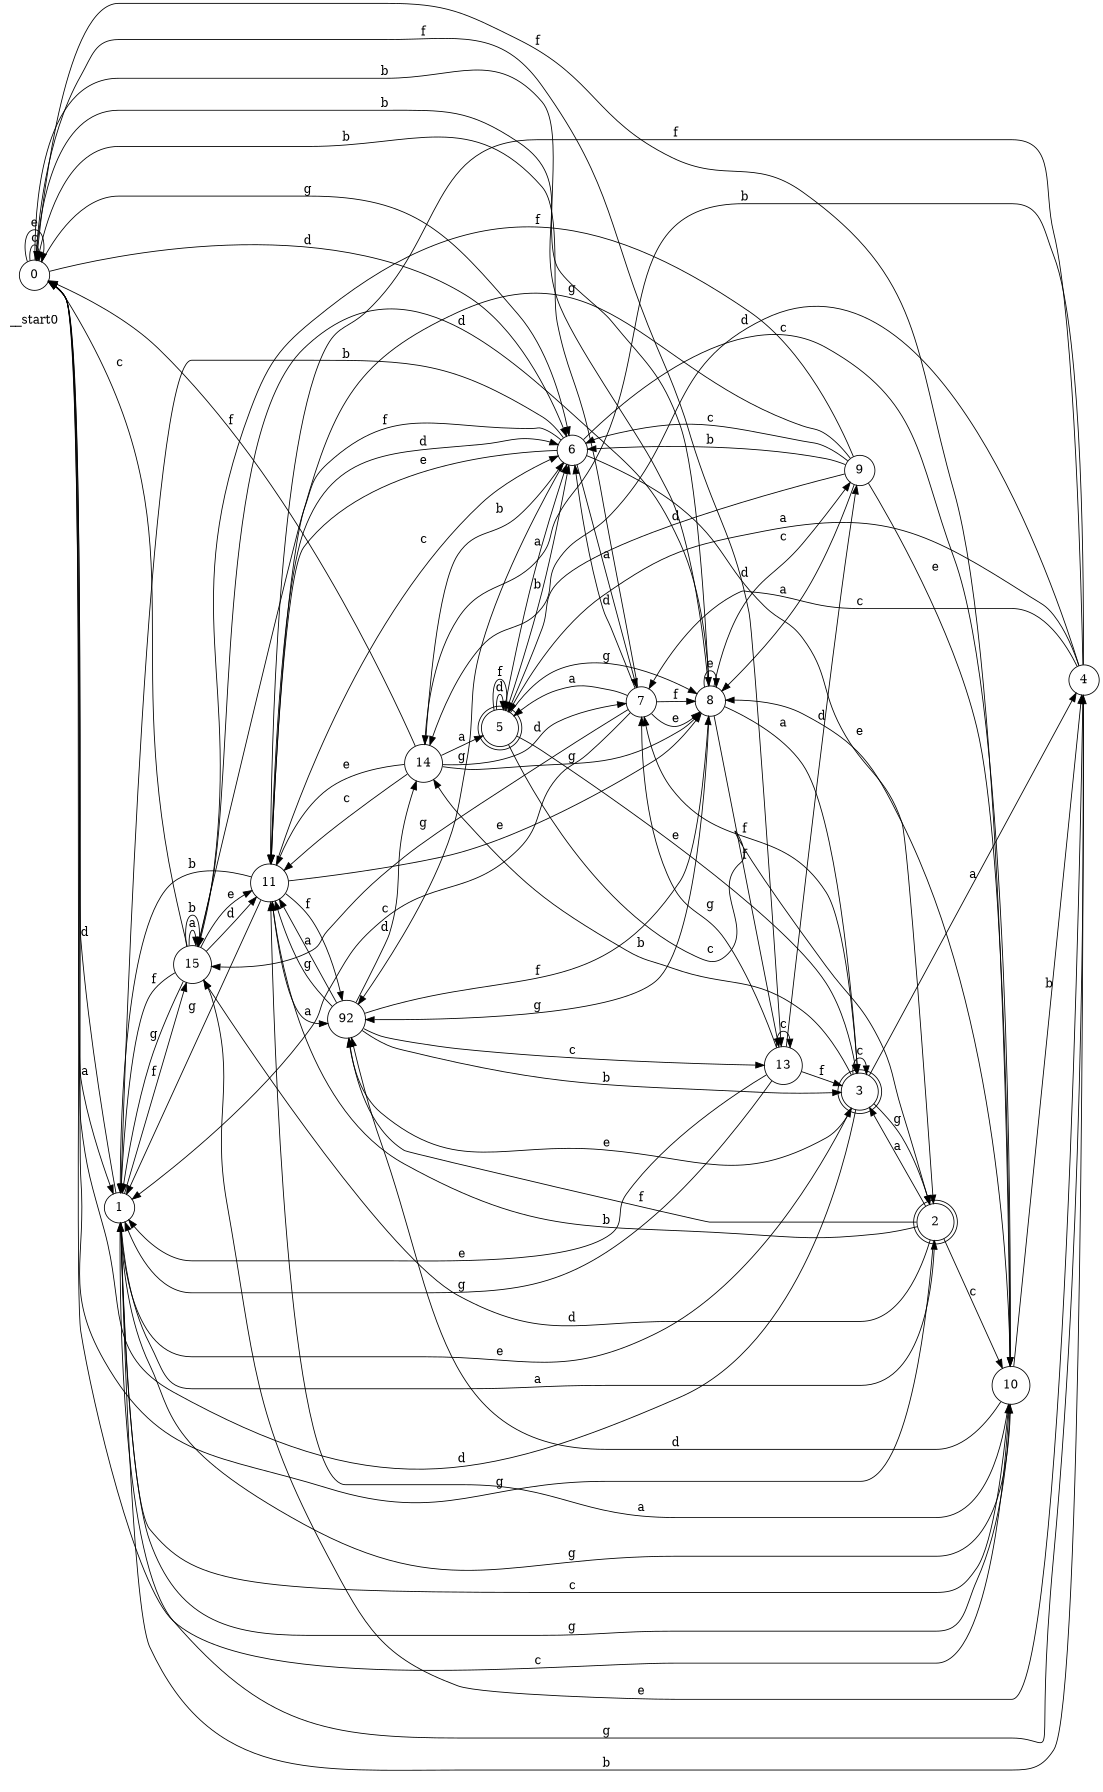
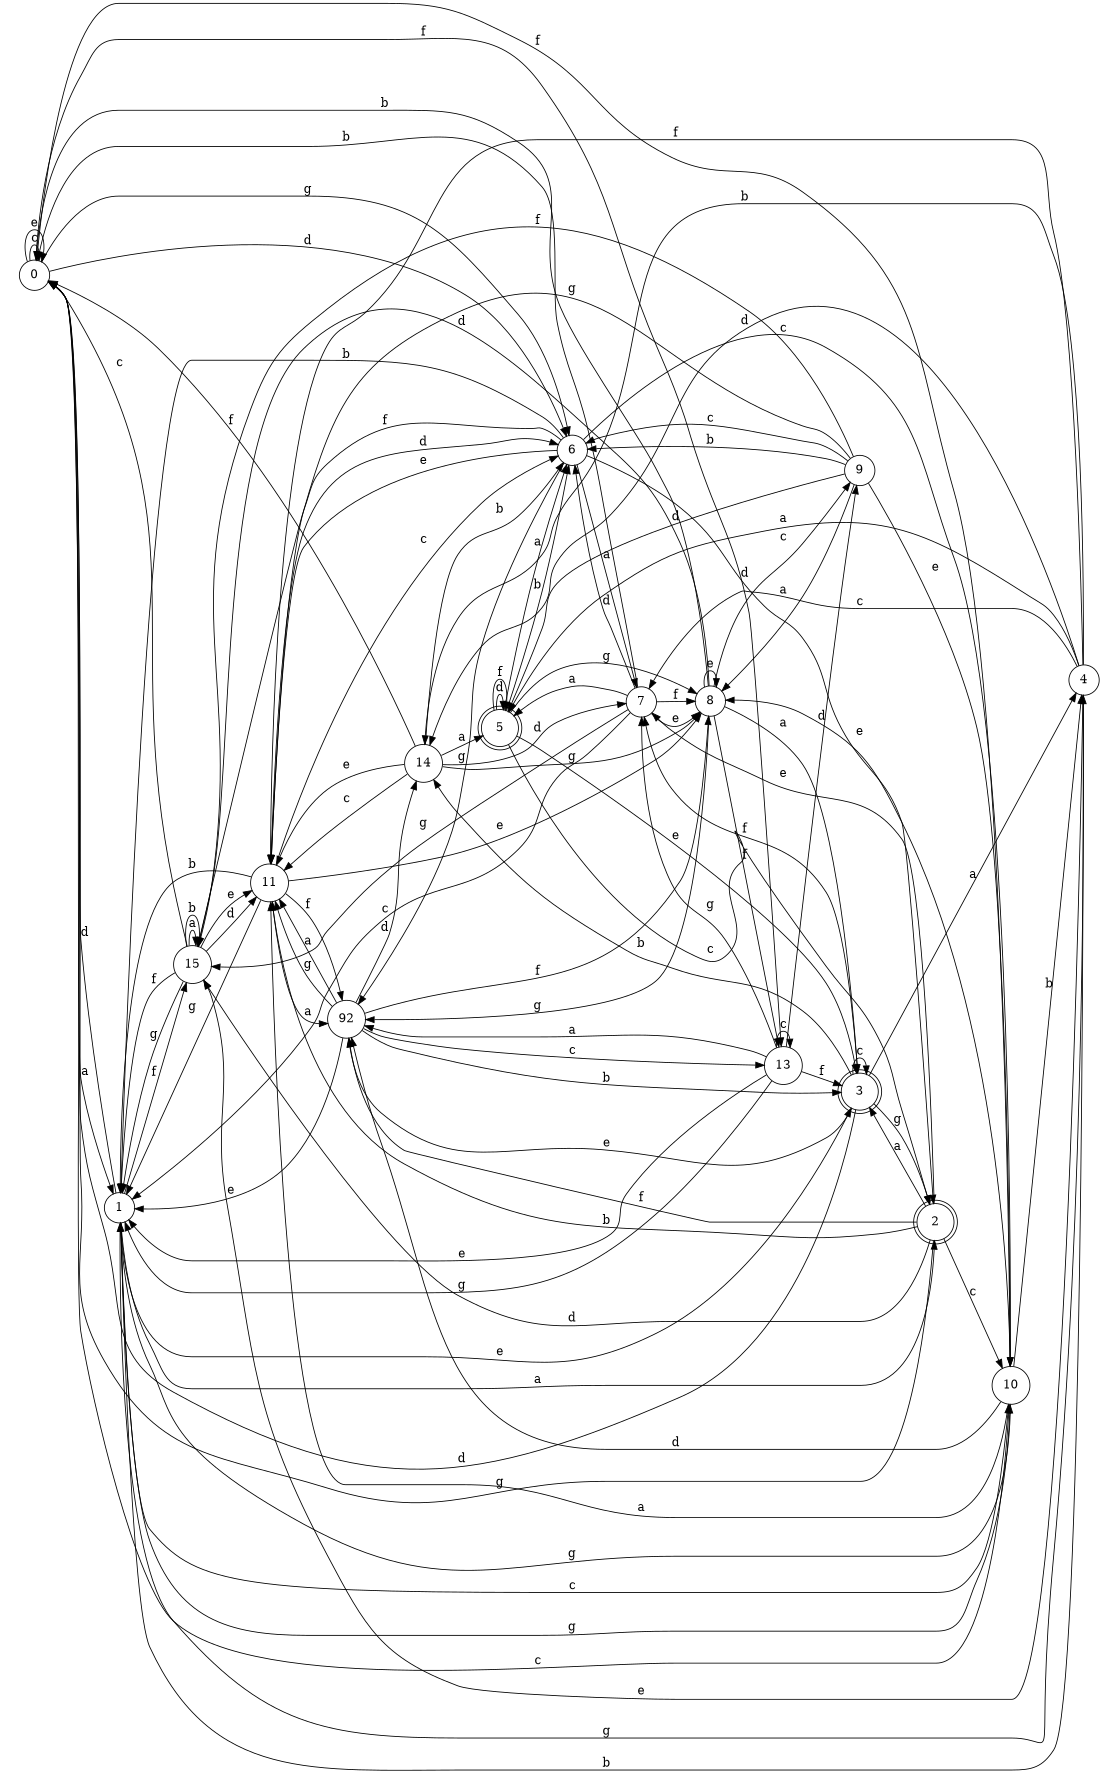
edge "0" -> "8": removed, label "b"
node "__start0": removed
edge "2" -> "7": added, label "e"
edge "13" -> "92": added, label "a"
edge "92" -> "1": added, label "e"
